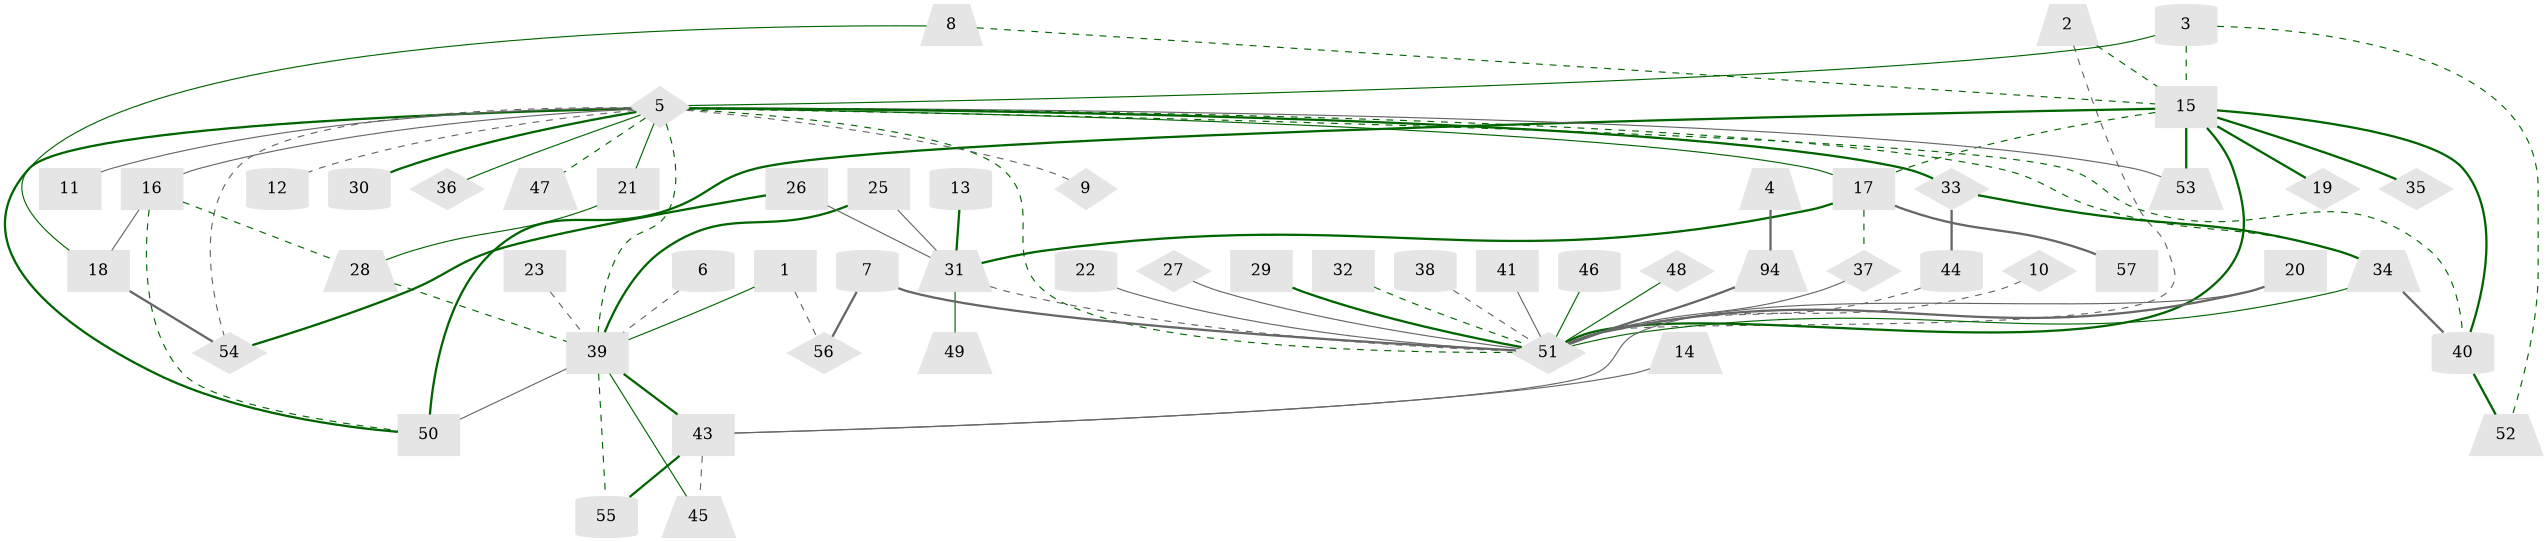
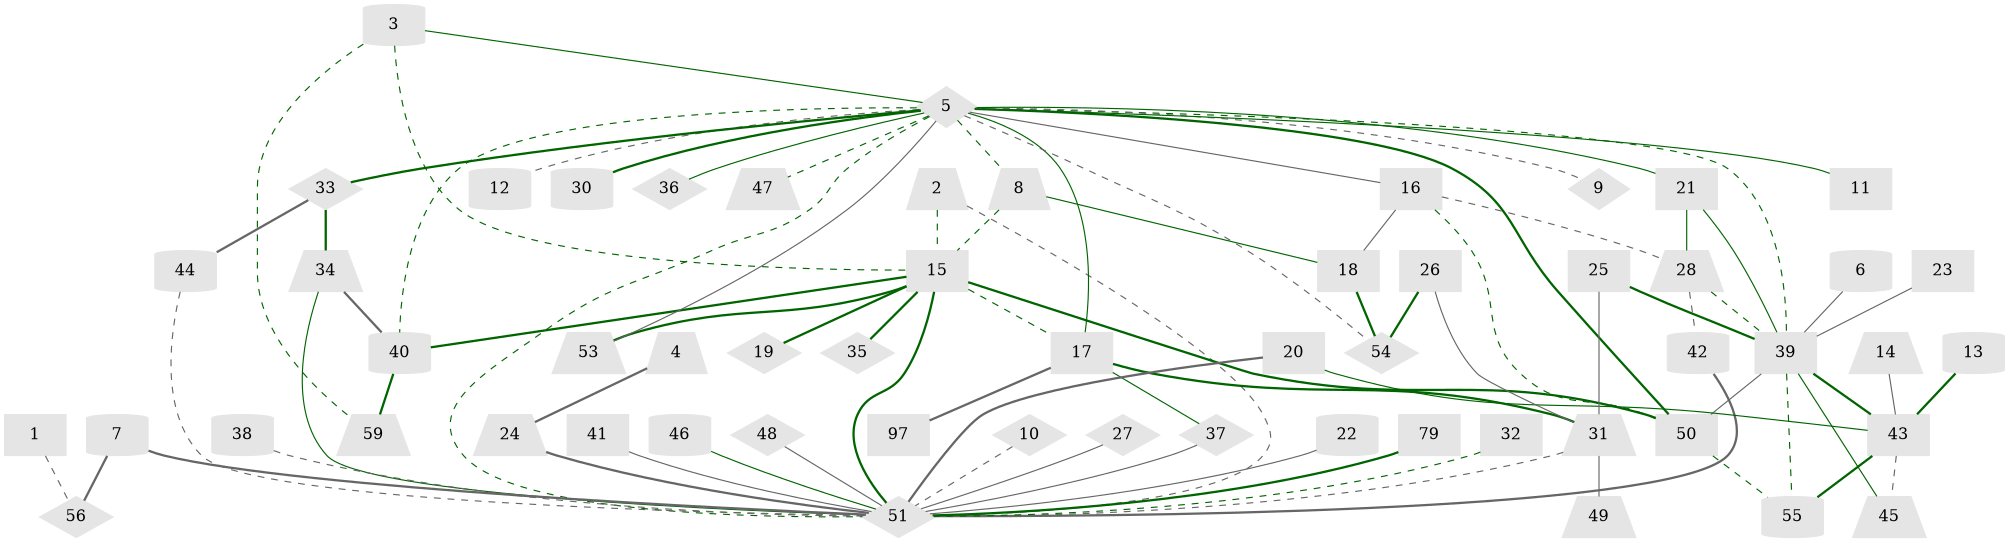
edge "5" -- "34": now "5" -- "8"
edge "5" -- "11": color gray40 -> darkgreen
edge "13" -- "31": now "13" -- "43"
edge "17" -- "37": style dashed -> solid
edge "16" -- "28": color darkgreen -> gray40
node "29": label "29" -> "79"
node "94": label "94" -> "24"
node "57": label "57" -> "97"
edge "23" -- "39": style dashed -> solid
edge "6" -- "39": style dashed -> solid
edge "31" -- "49": color darkgreen -> gray40
edge "48" -- "51": color darkgreen -> gray40
edge "1" -- "39": now "21" -- "39"
edge "18" -- "54": color gray40 -> darkgreen
edge "20" -- "43": color gray40 -> darkgreen
node "42": added
node "52": label "52" -> "59"
edge "50" -- "55": added
